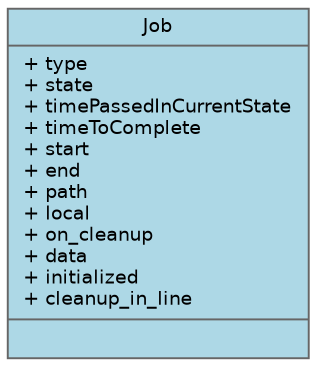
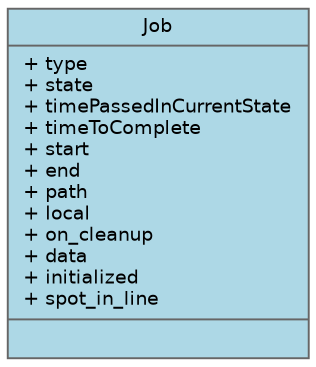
node "Job": text "+ cleanup_in_line" -> "+ spot_in_line"
